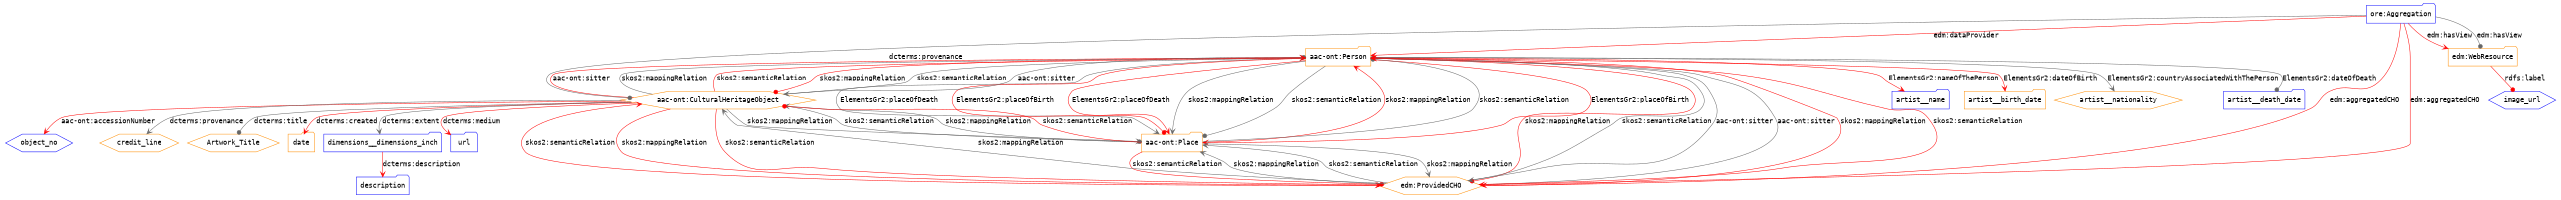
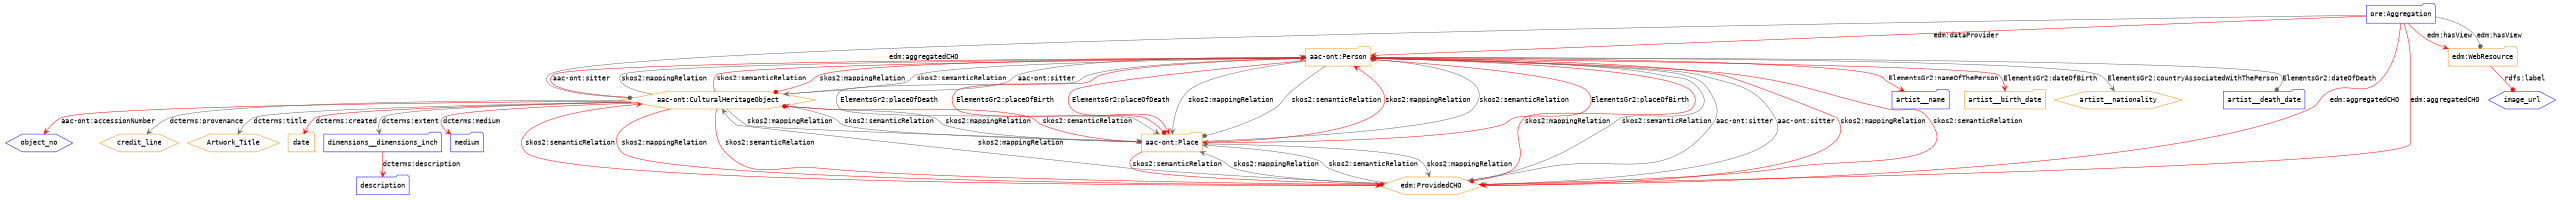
edge "ore:Aggregation" -> "aac-ont:CulturalHeritageObject": label "dcterms:provenance" -> "edm:aggregatedCHO"
edge "aac-ont:CulturalHeritageObject" -> "Artwork_Title": arrowhead dot -> vee
node "url": label "url" -> "medium"
